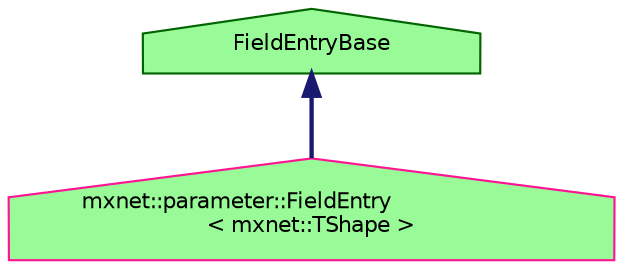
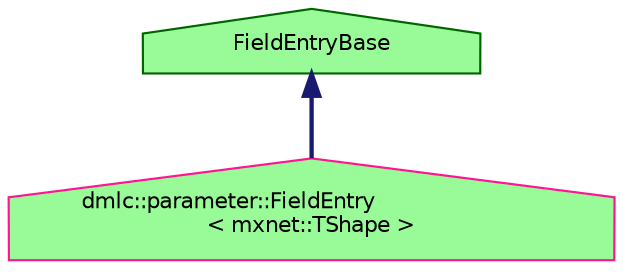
node "mxnet::parameter::FieldEntry < mxnet::TShape >": label "mxnet::parameter::FieldEntry < mxnet::TShape >" -> "dmlc::parameter::FieldEntry < mxnet::TShape >"
